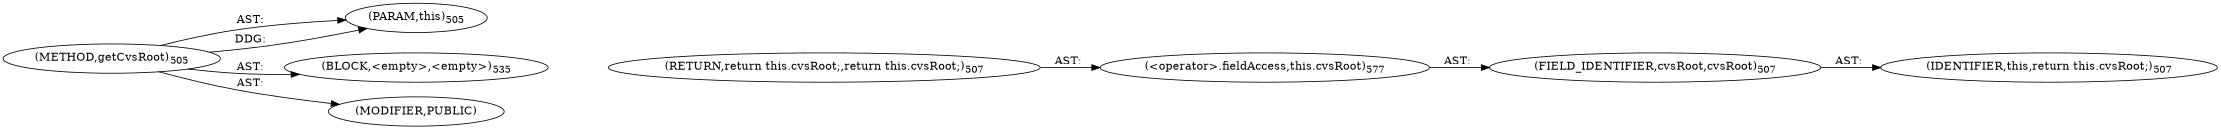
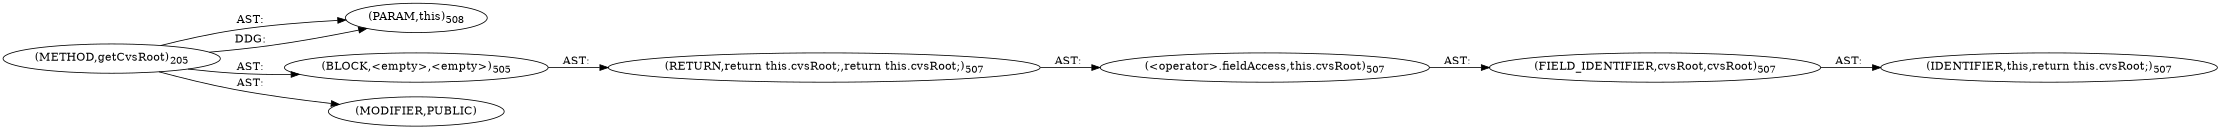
node "(PARAM,this)": text "505" -> "508"
node "(METHOD,getCvsRoot)": text "505" -> "205"
node "(BLOCK,<empty>,<empty>)": text "535" -> "505"
node "(<operator>.fieldAccess,this.cvsRoot)": text "577" -> "507"
edge "(BLOCK,<empty>,<empty>)" -> "(RETURN,return this.cvsRoot;,return this.cvsRoot;)": added, label "AST:"
